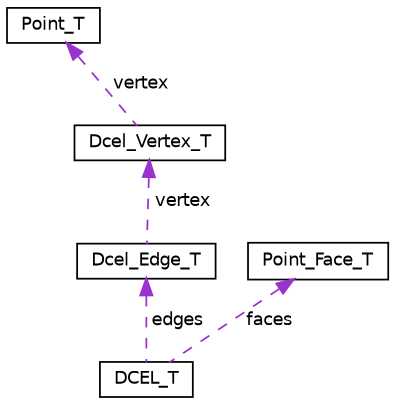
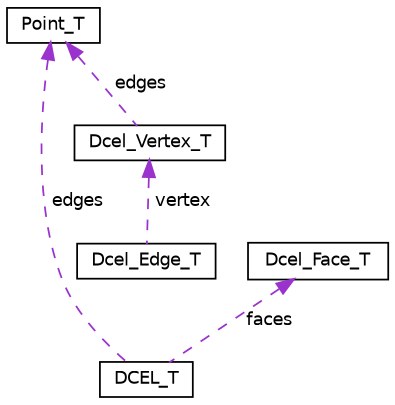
edge "Dcel_Vertex_T" -> "Point_T": label " vertex" -> " edges"
node "Point_Face_T": label "Point_Face_T" -> "Dcel_Face_T"
edge "DCEL_T" -> "Dcel_Edge_T": now "DCEL_T" -> "Point_T"
